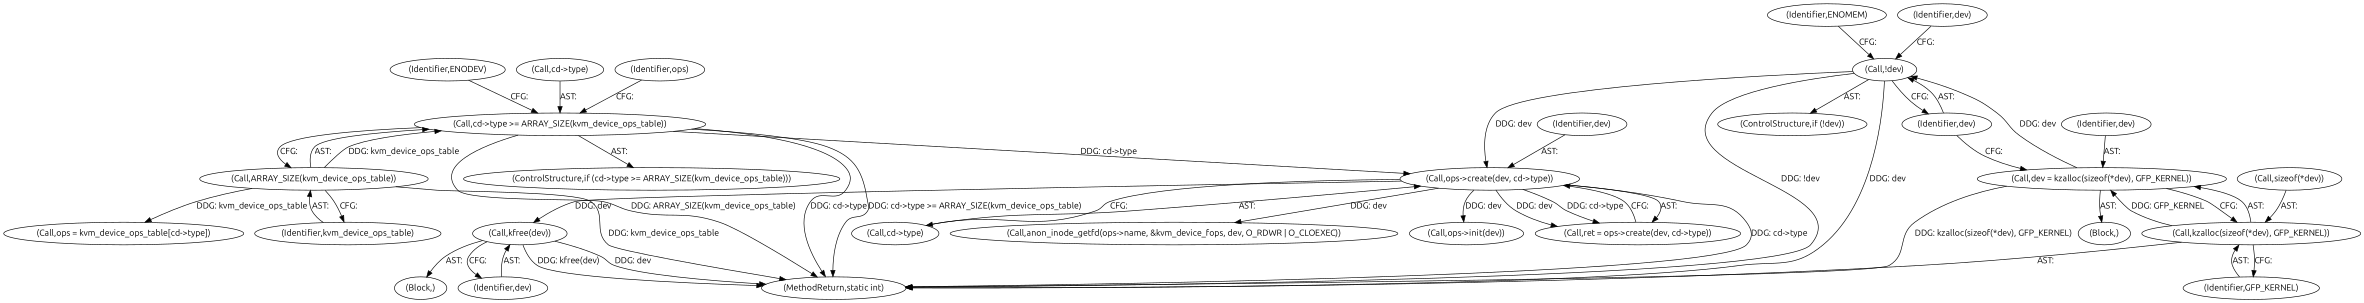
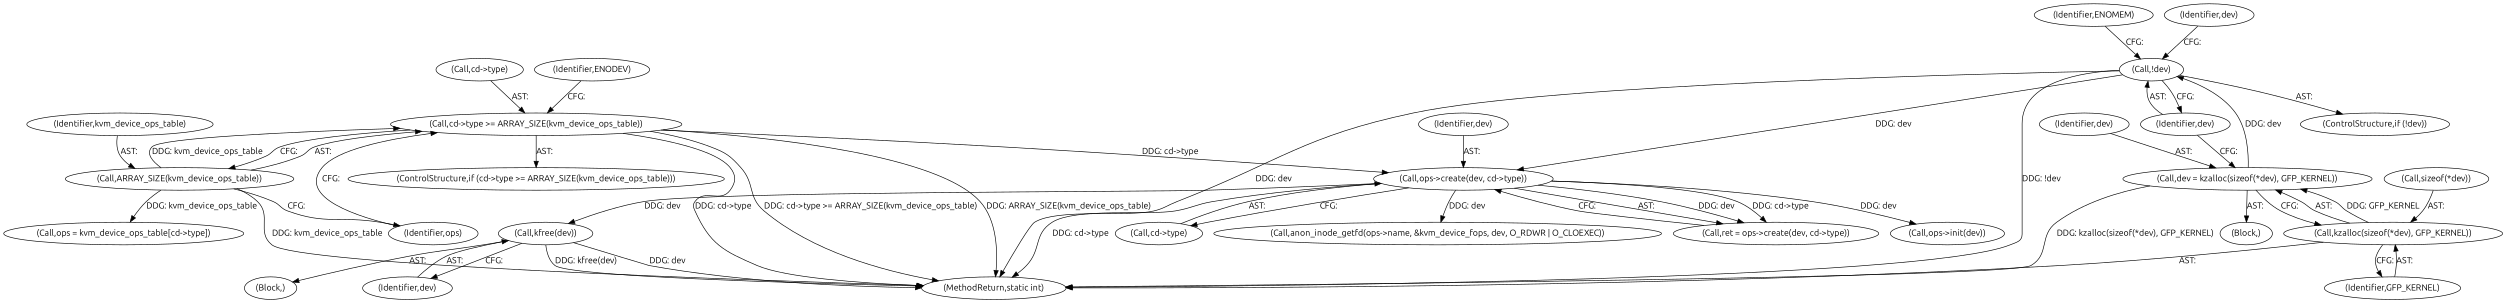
edge "(Call,ARRAY_SIZE(kvm_device_ops_table))" -> "(Identifier,kvm_device_ops_table)": now "(Call,ARRAY_SIZE(kvm_device_ops_table))" -> "(Identifier,ops)"
